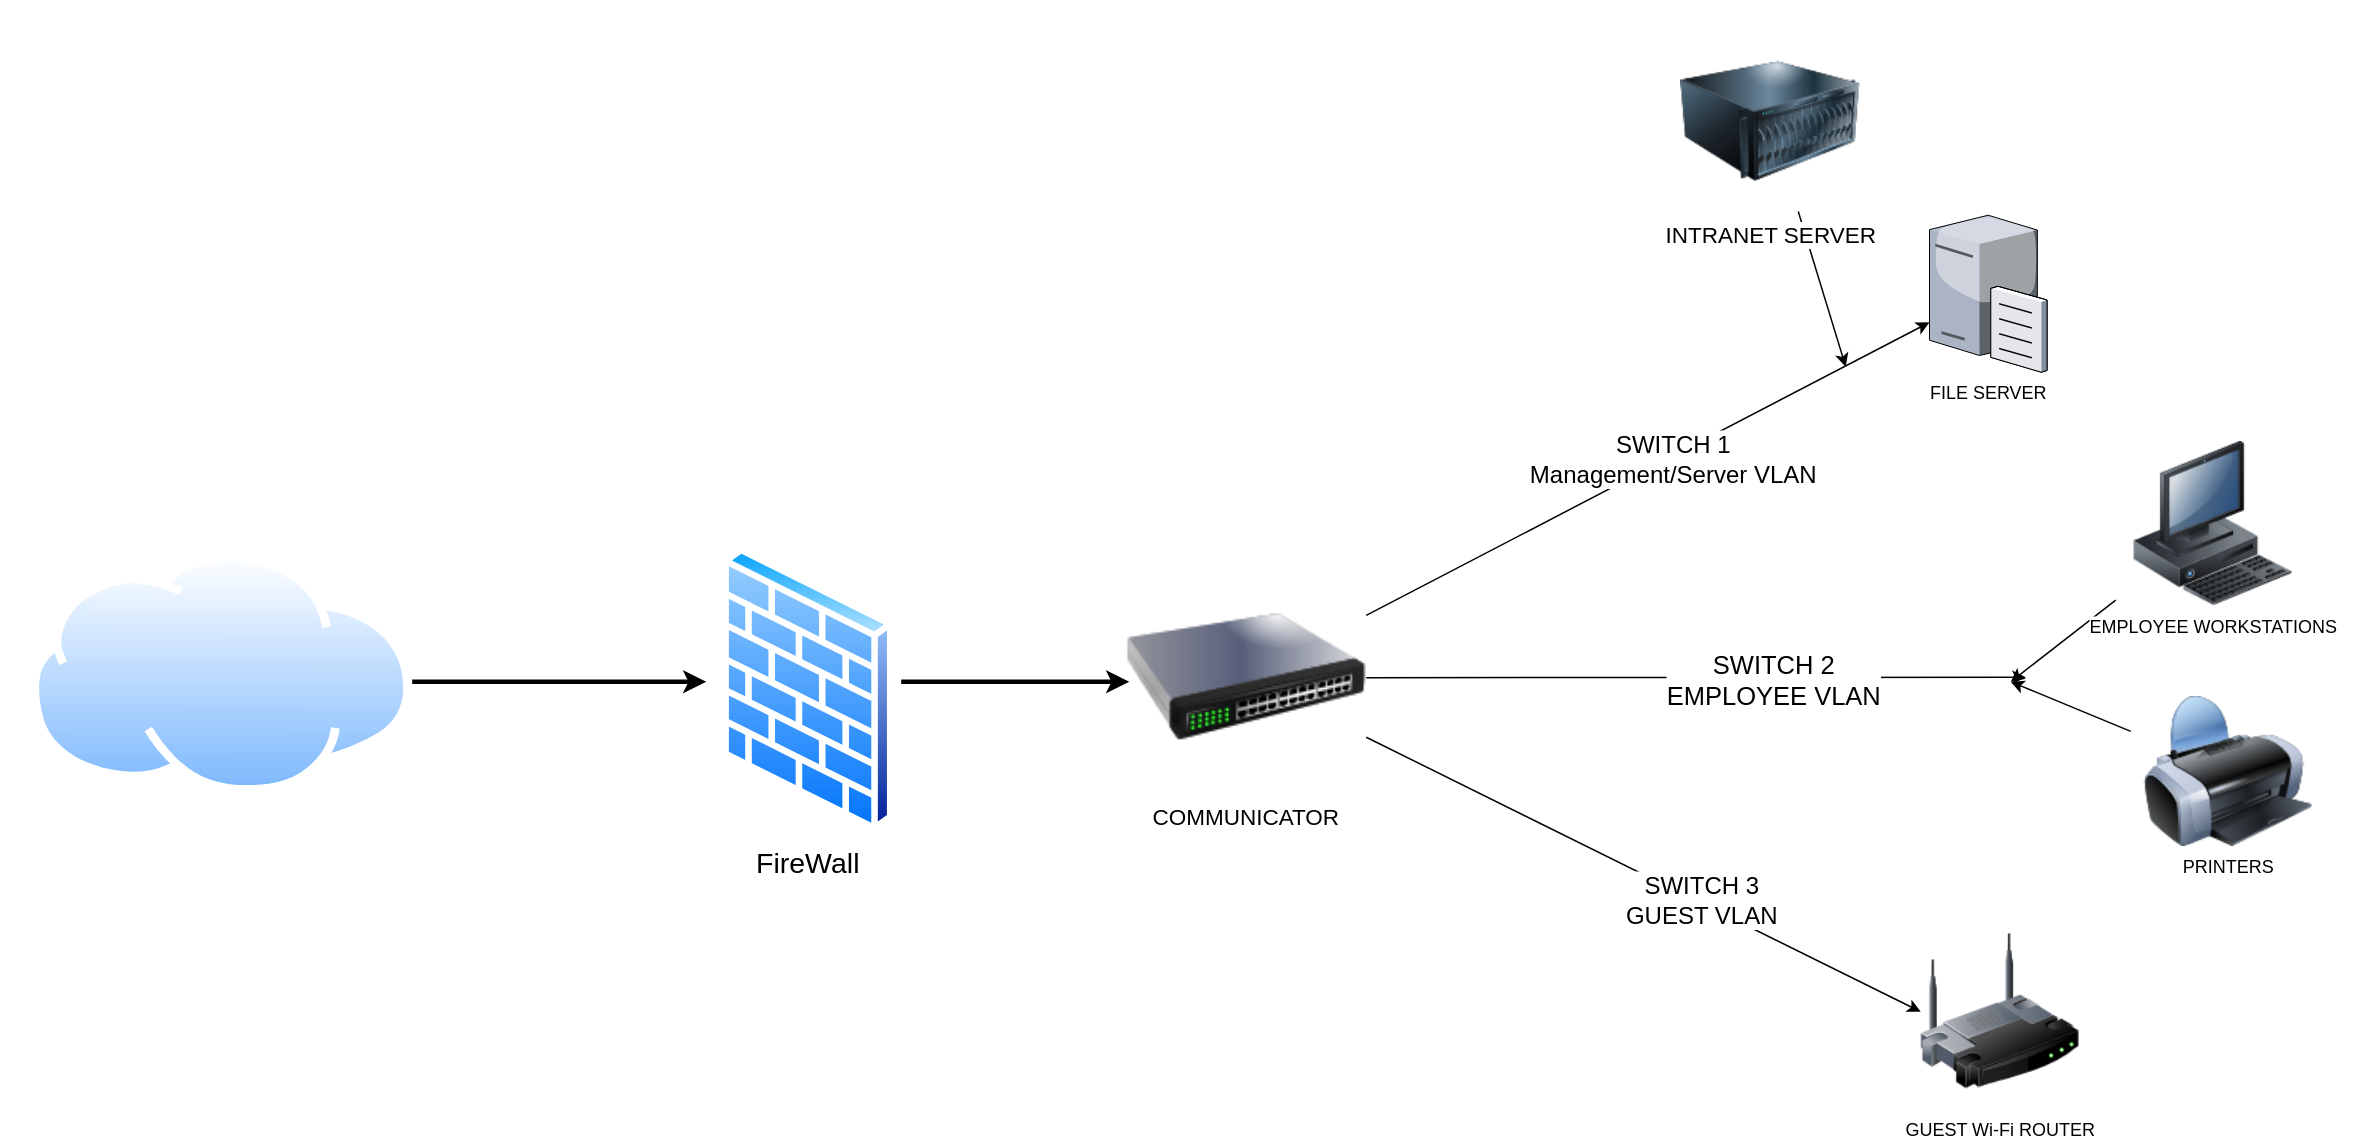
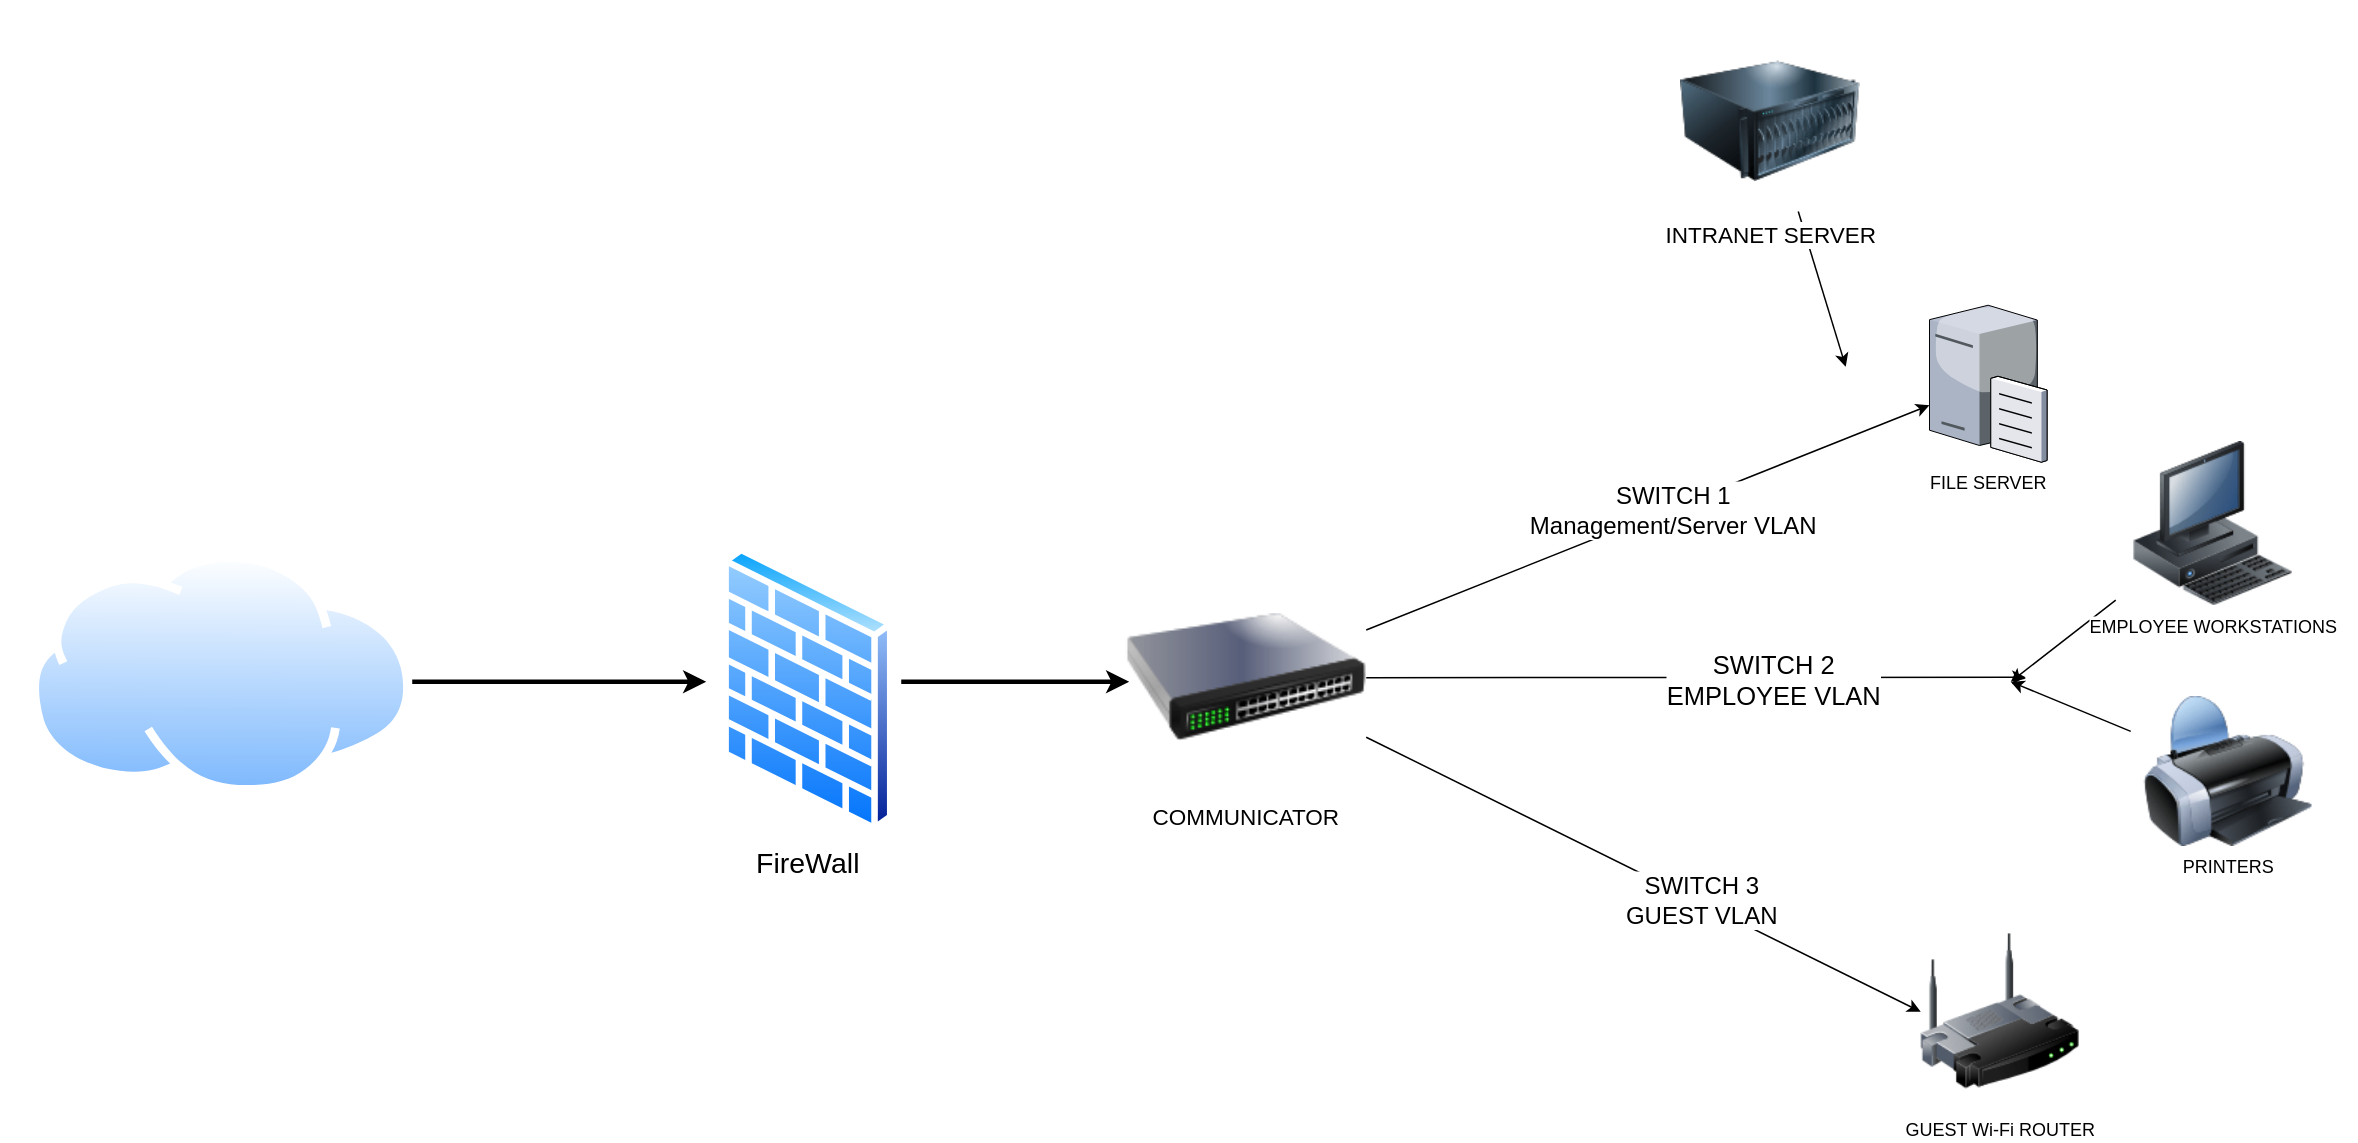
node "FILE SERVER": moved (1988, 292) -> (1988, 382)
